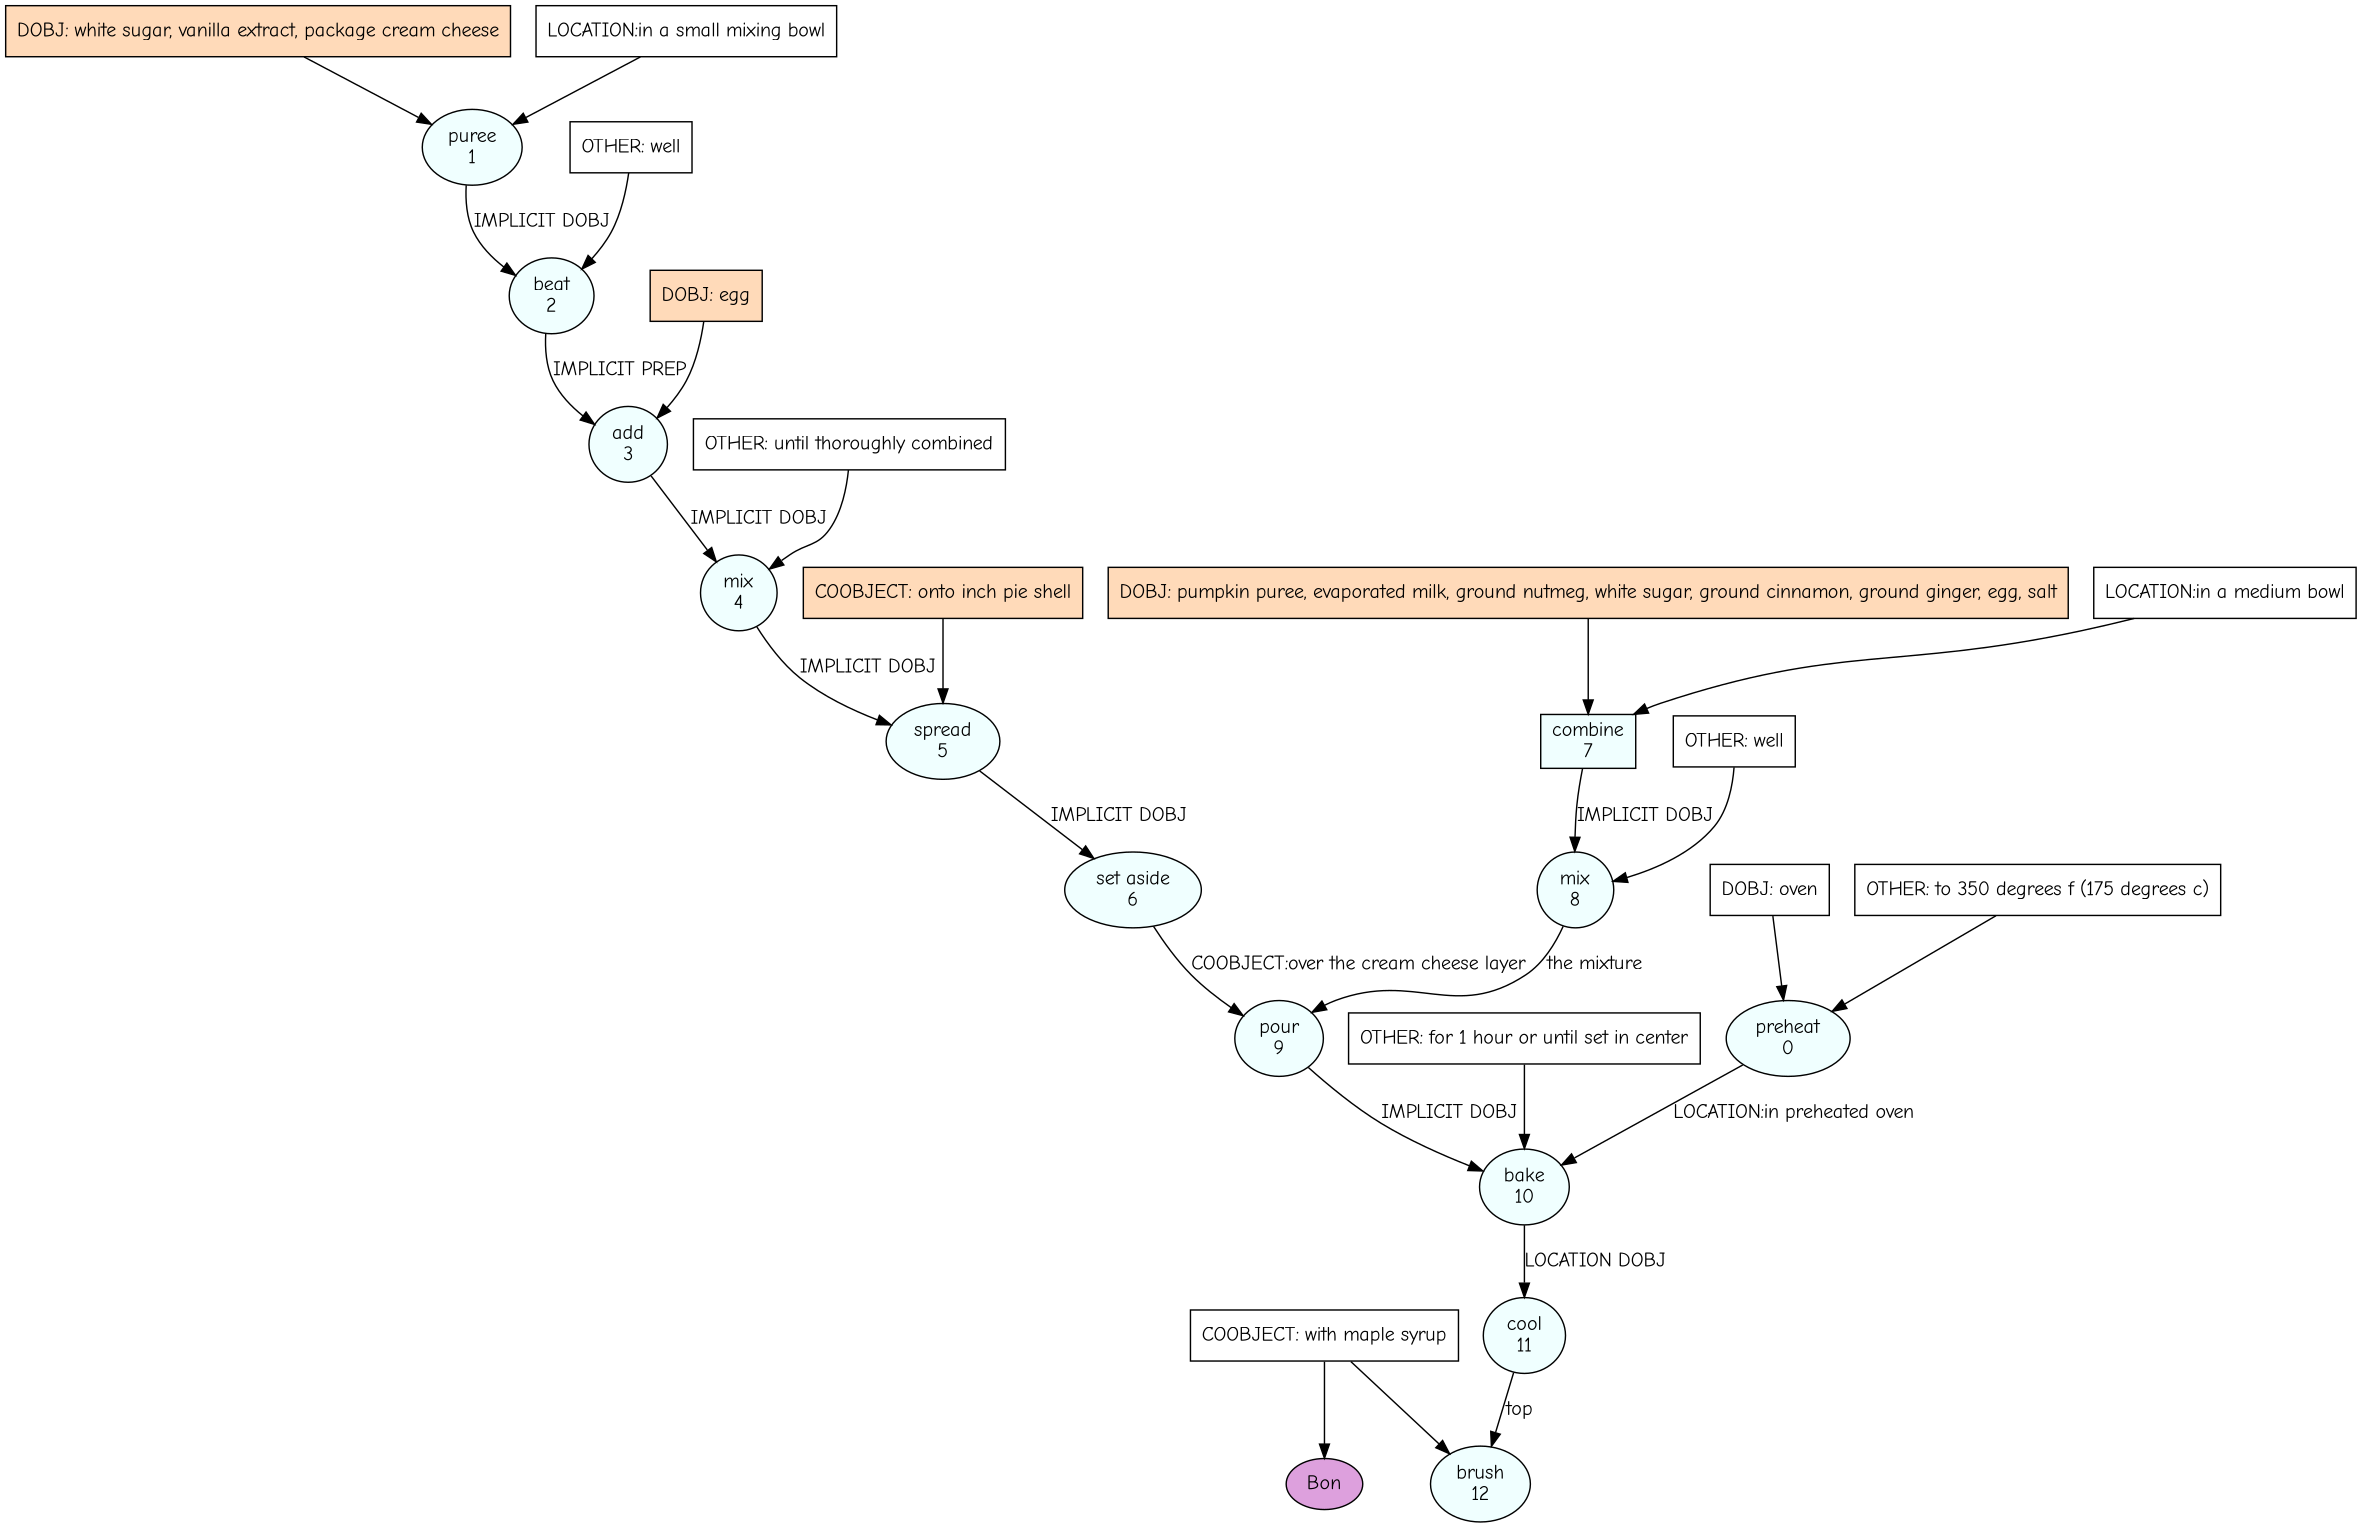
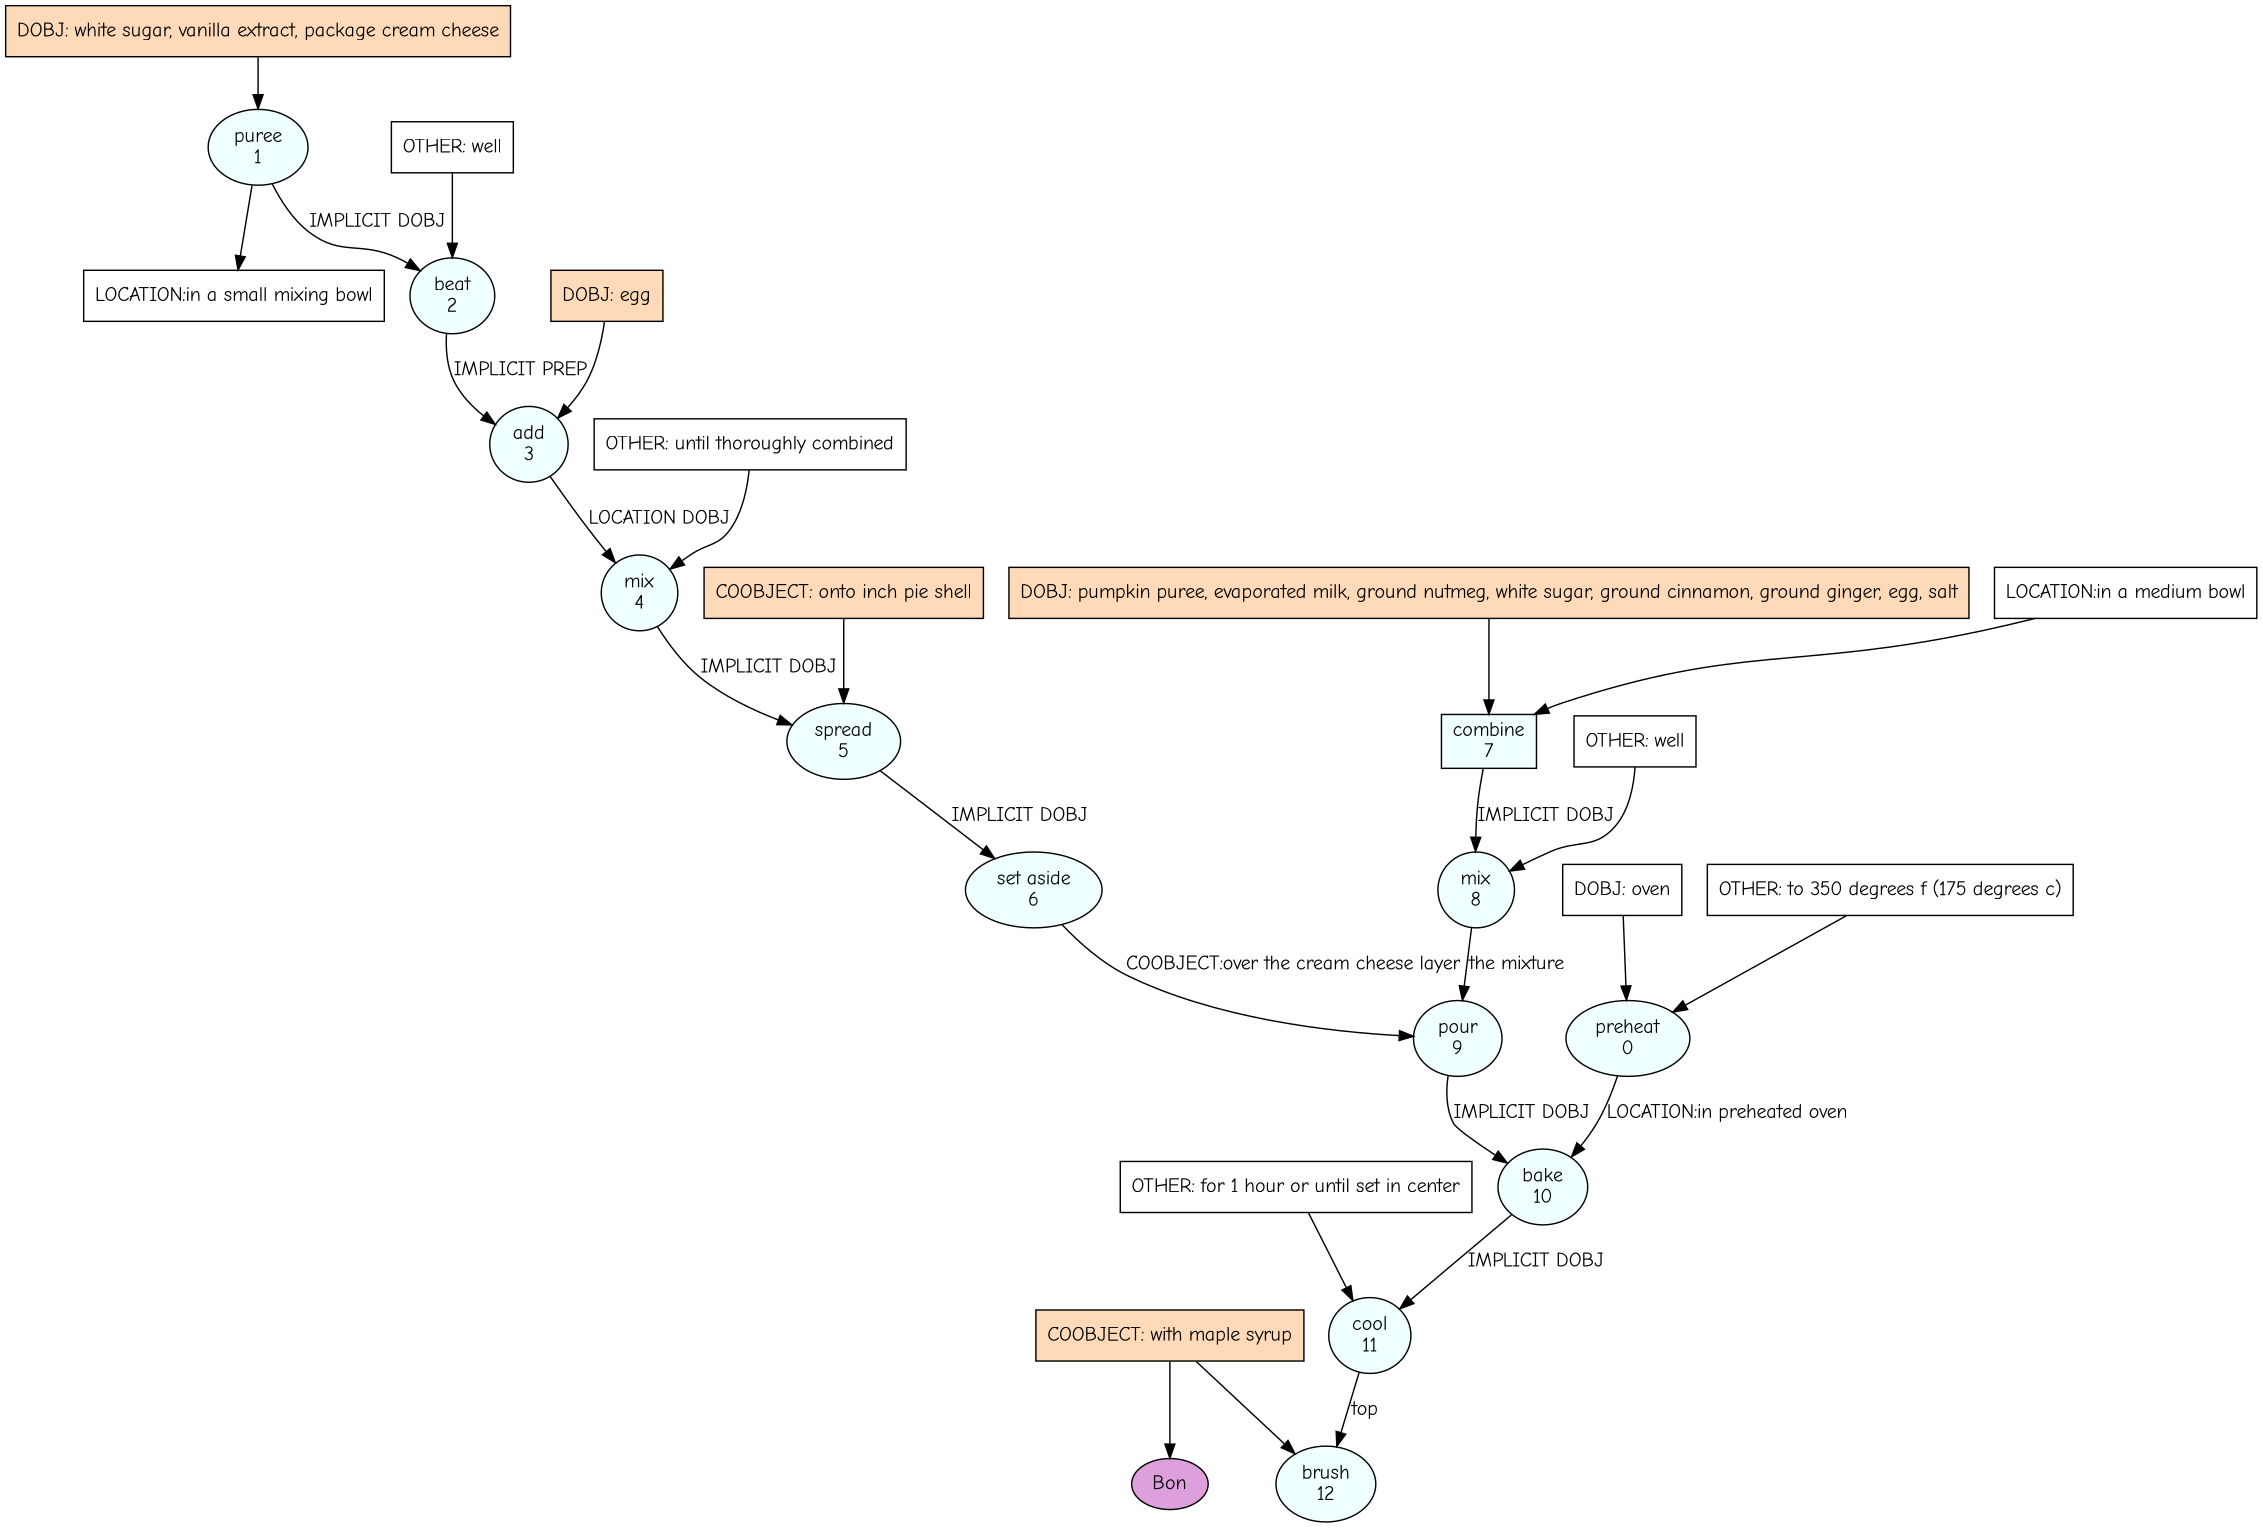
edge "LOCATION:in a small mixing bowl" -> "puree 1": reversed
edge "add 3" -> "mix 4": label "IMPLICIT DOBJ" -> "LOCATION DOBJ"
edge "OTHER: for 1 hour or until set in center" -> "bake 10": now "OTHER: for 1 hour or until set in center" -> "cool 11"
edge "bake 10" -> "cool 11": label "LOCATION DOBJ" -> "IMPLICIT DOBJ"
node "COOBJECT: with maple syrup": fillcolor white -> peachpuff
